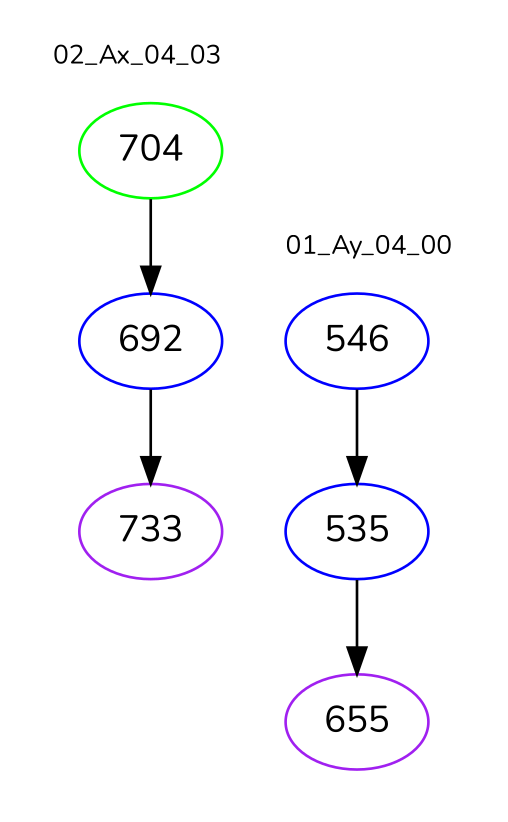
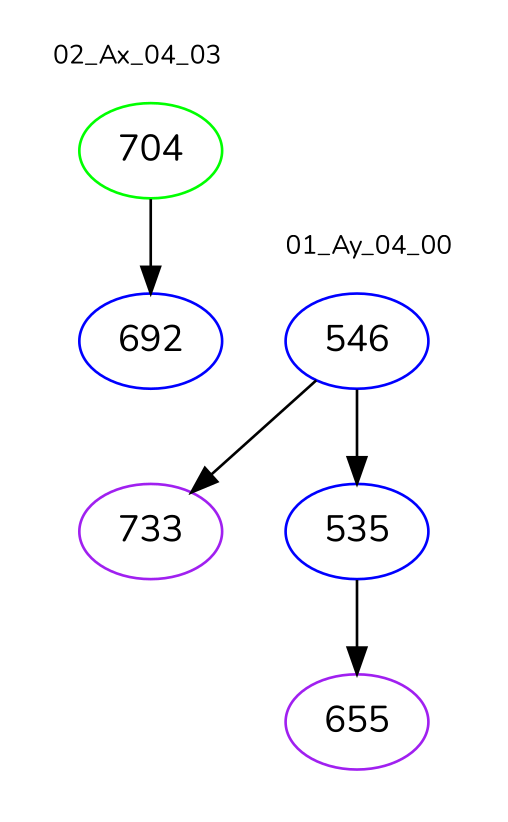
edge "692" -> "733": now "546" -> "733"
